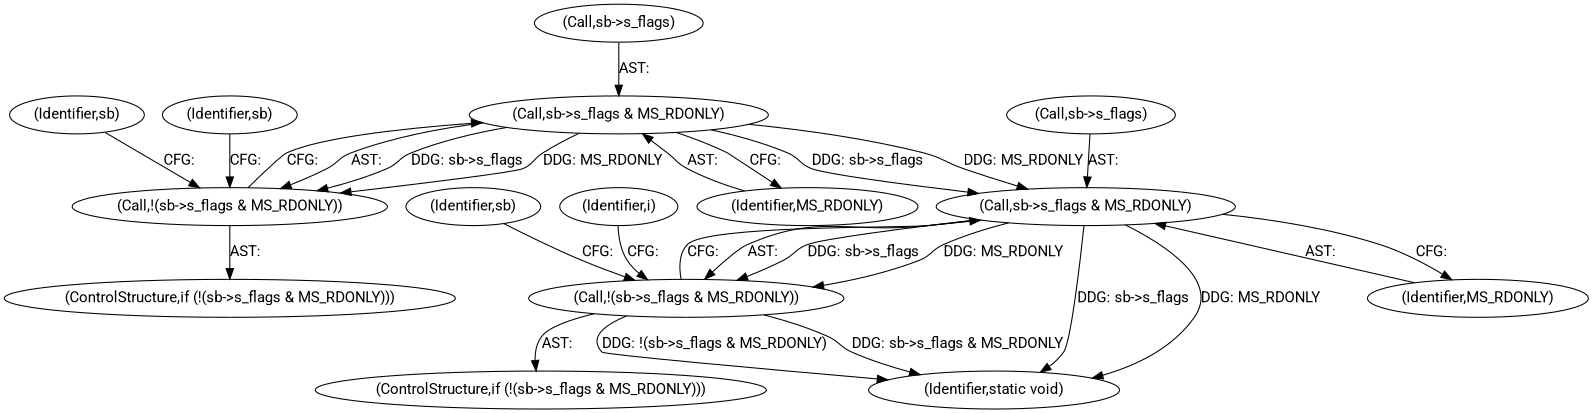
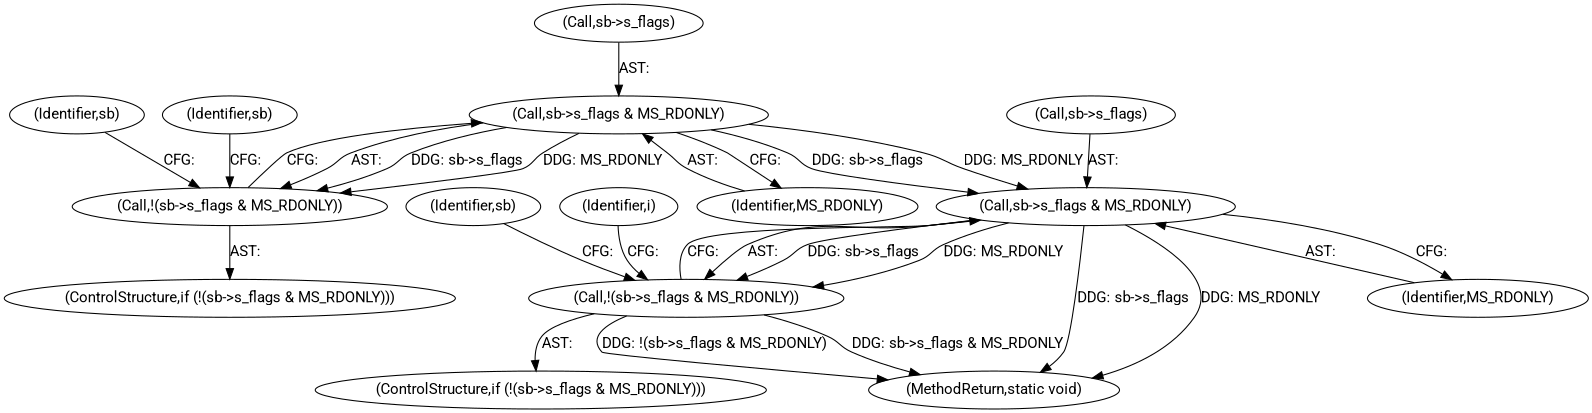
node "(Identifier,static void)": label "(Identifier,static void)" -> "(MethodReturn,static void)"
